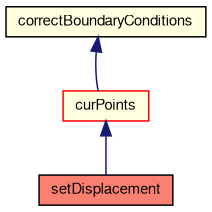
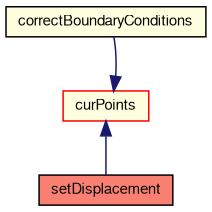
edge "curPoints" -> "correctBoundaryConditions": reversed
